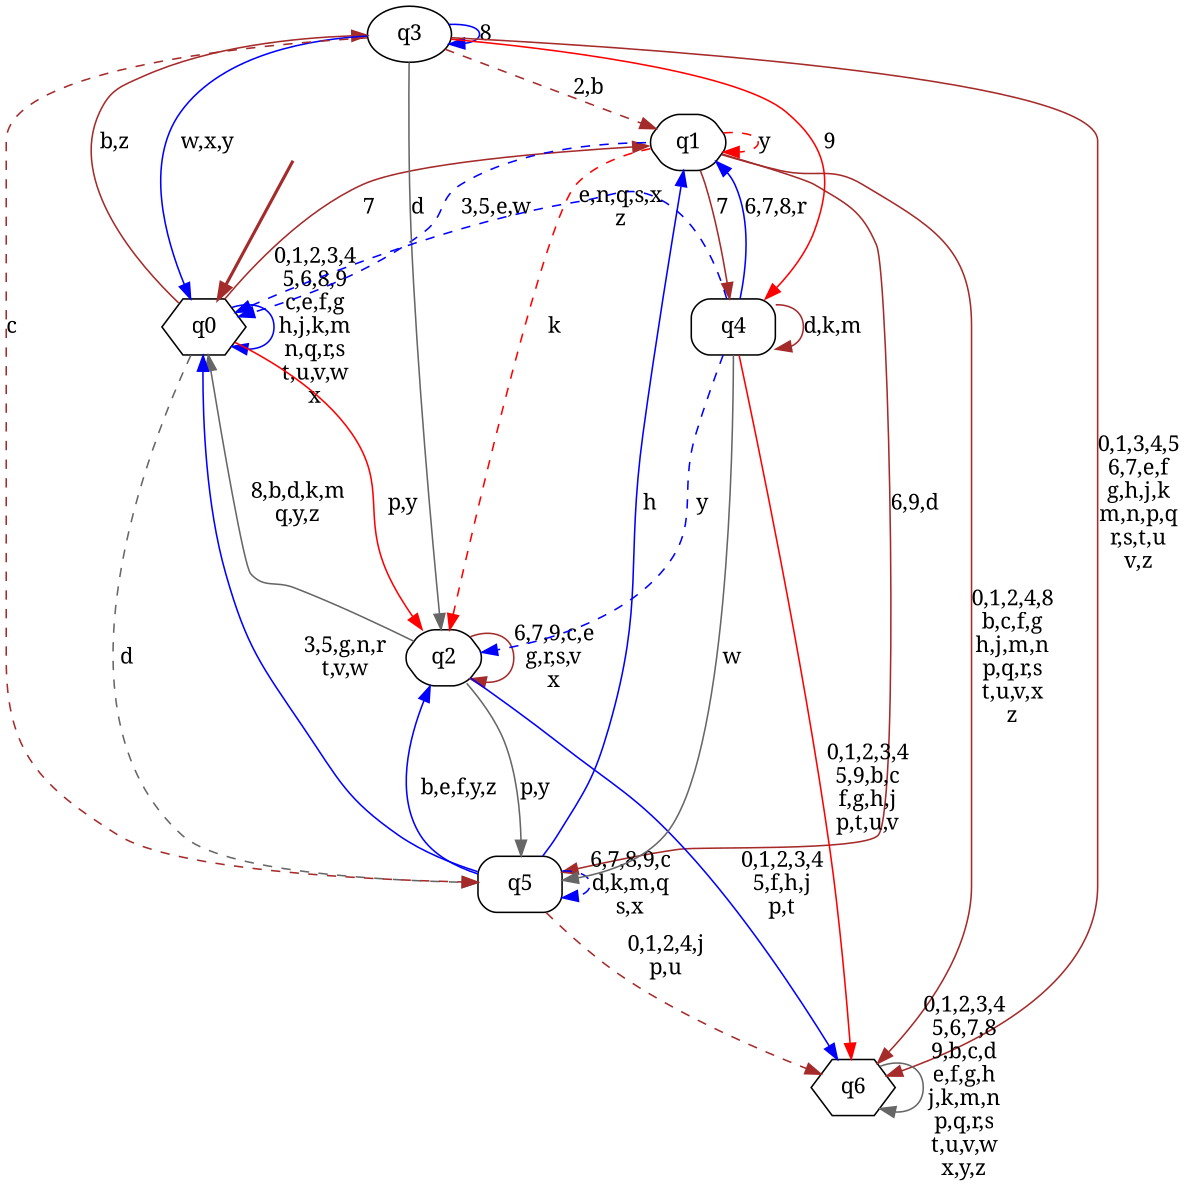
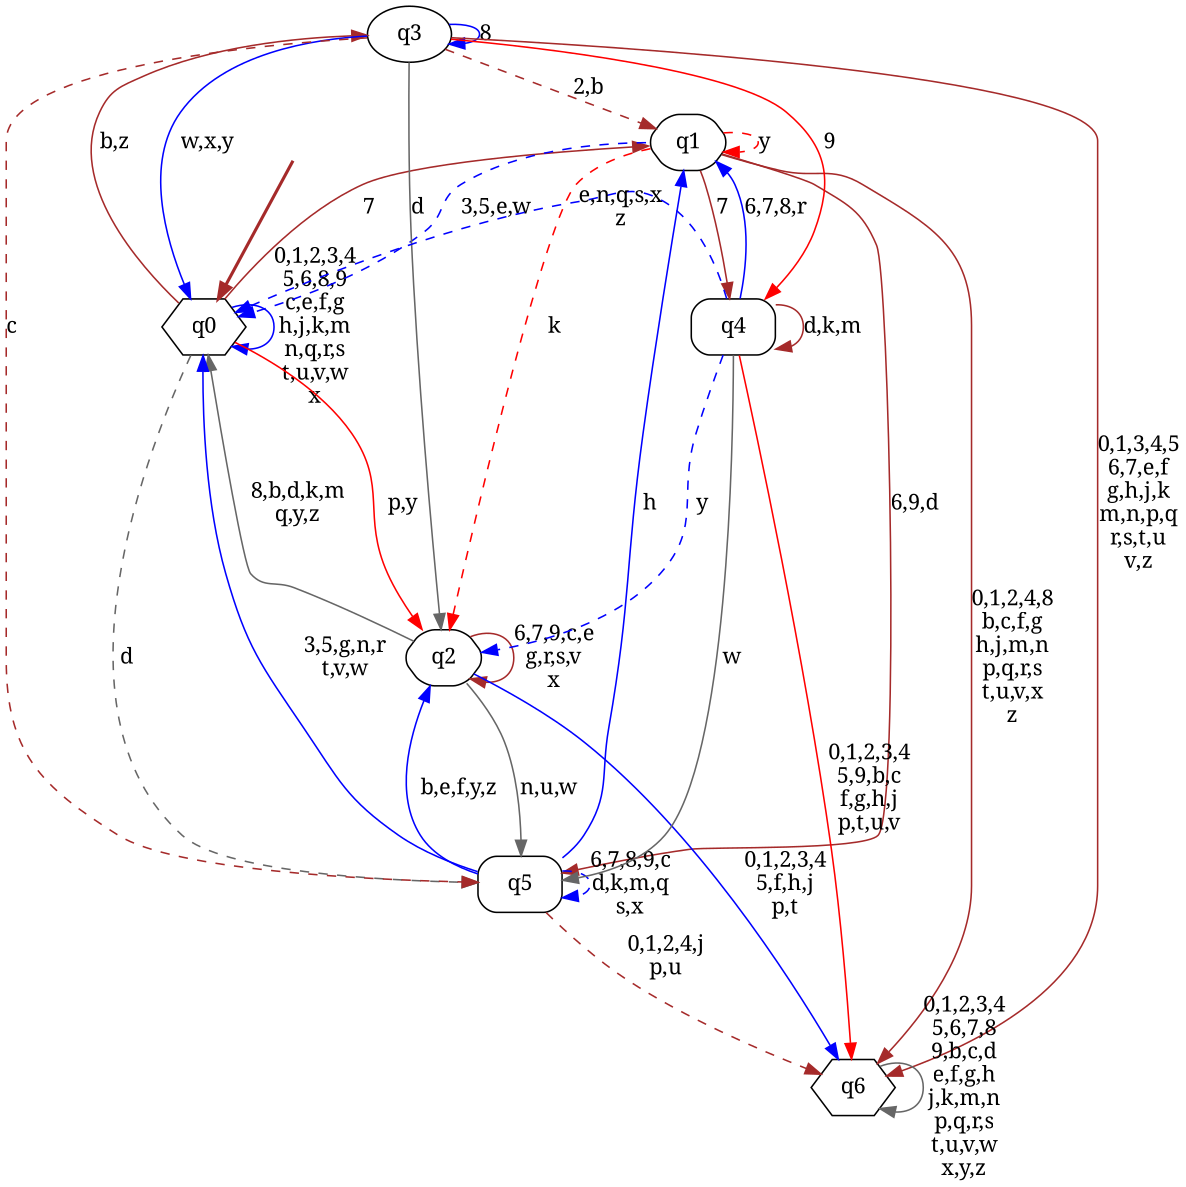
edge "q2" -> "q5": label "p,y" -> "n,u,w"
